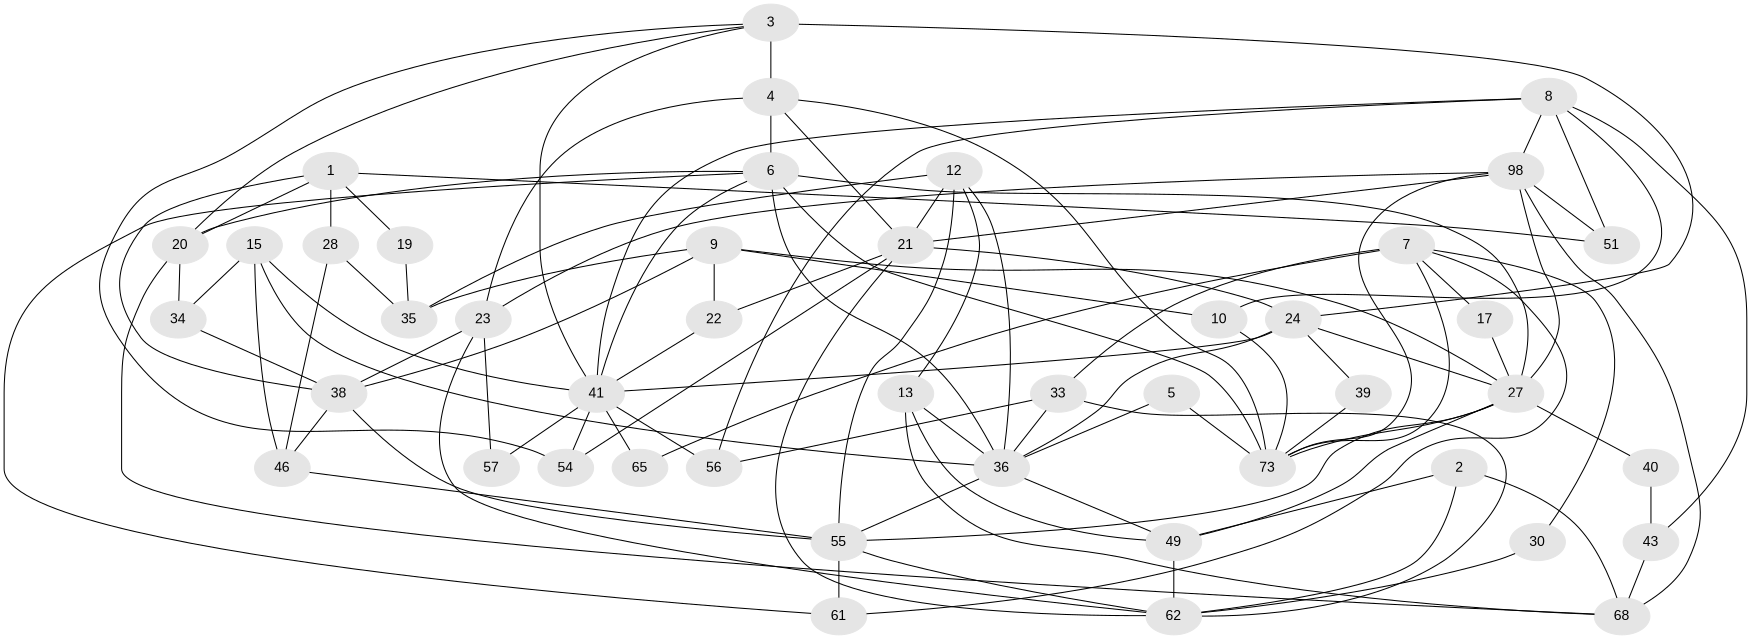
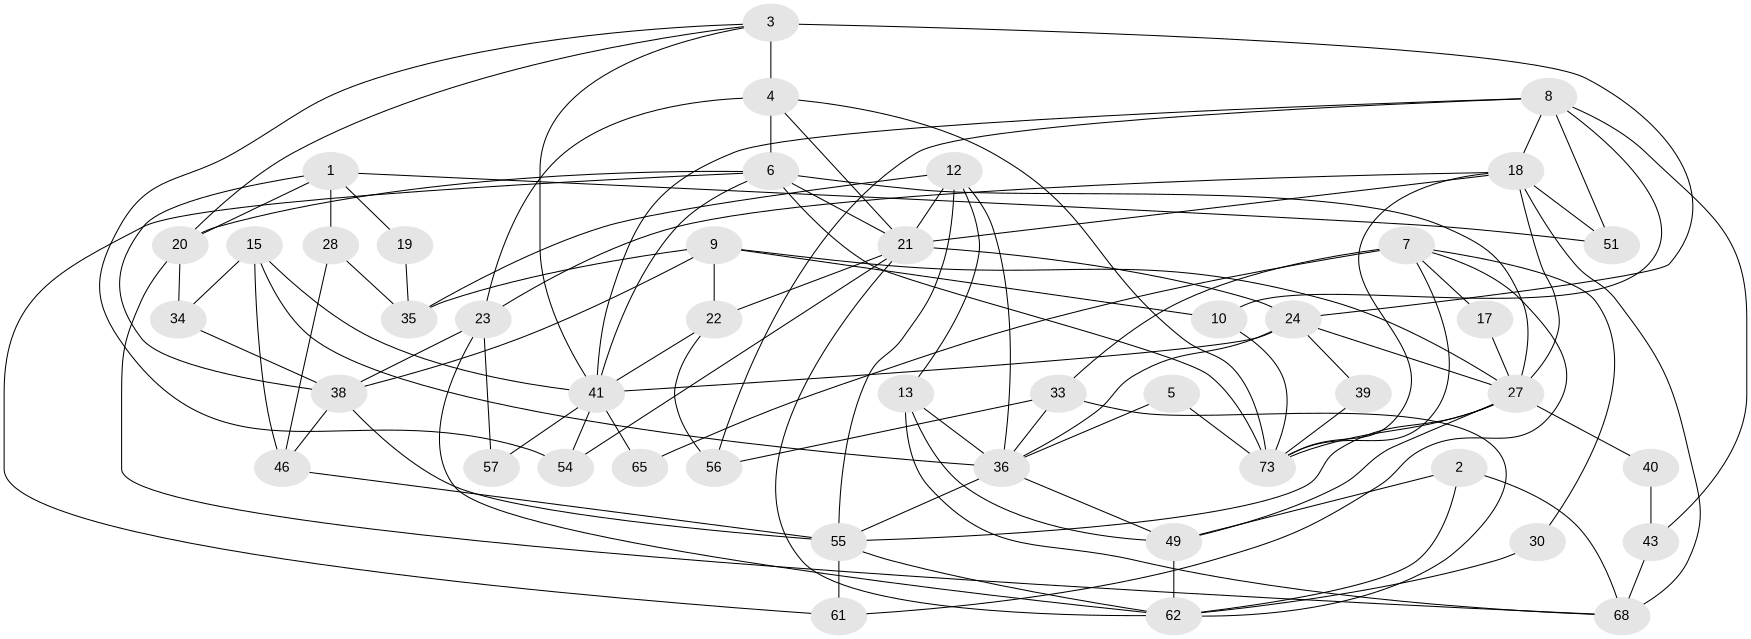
node "98": label "98" -> "18"
edge "6" -- "36": now "6" -- "21"
edge "41" -- "56": now "22" -- "56"
